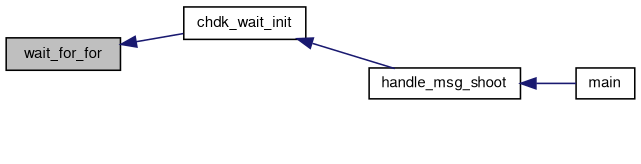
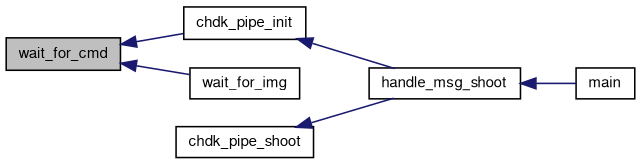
node "chdk_wait_init": label "chdk_wait_init" -> "chdk_pipe_init"
node "wait_for_for": label "wait_for_for" -> "wait_for_cmd"
node "wait_for_img": added
node "chdk_pipe_shoot": added
